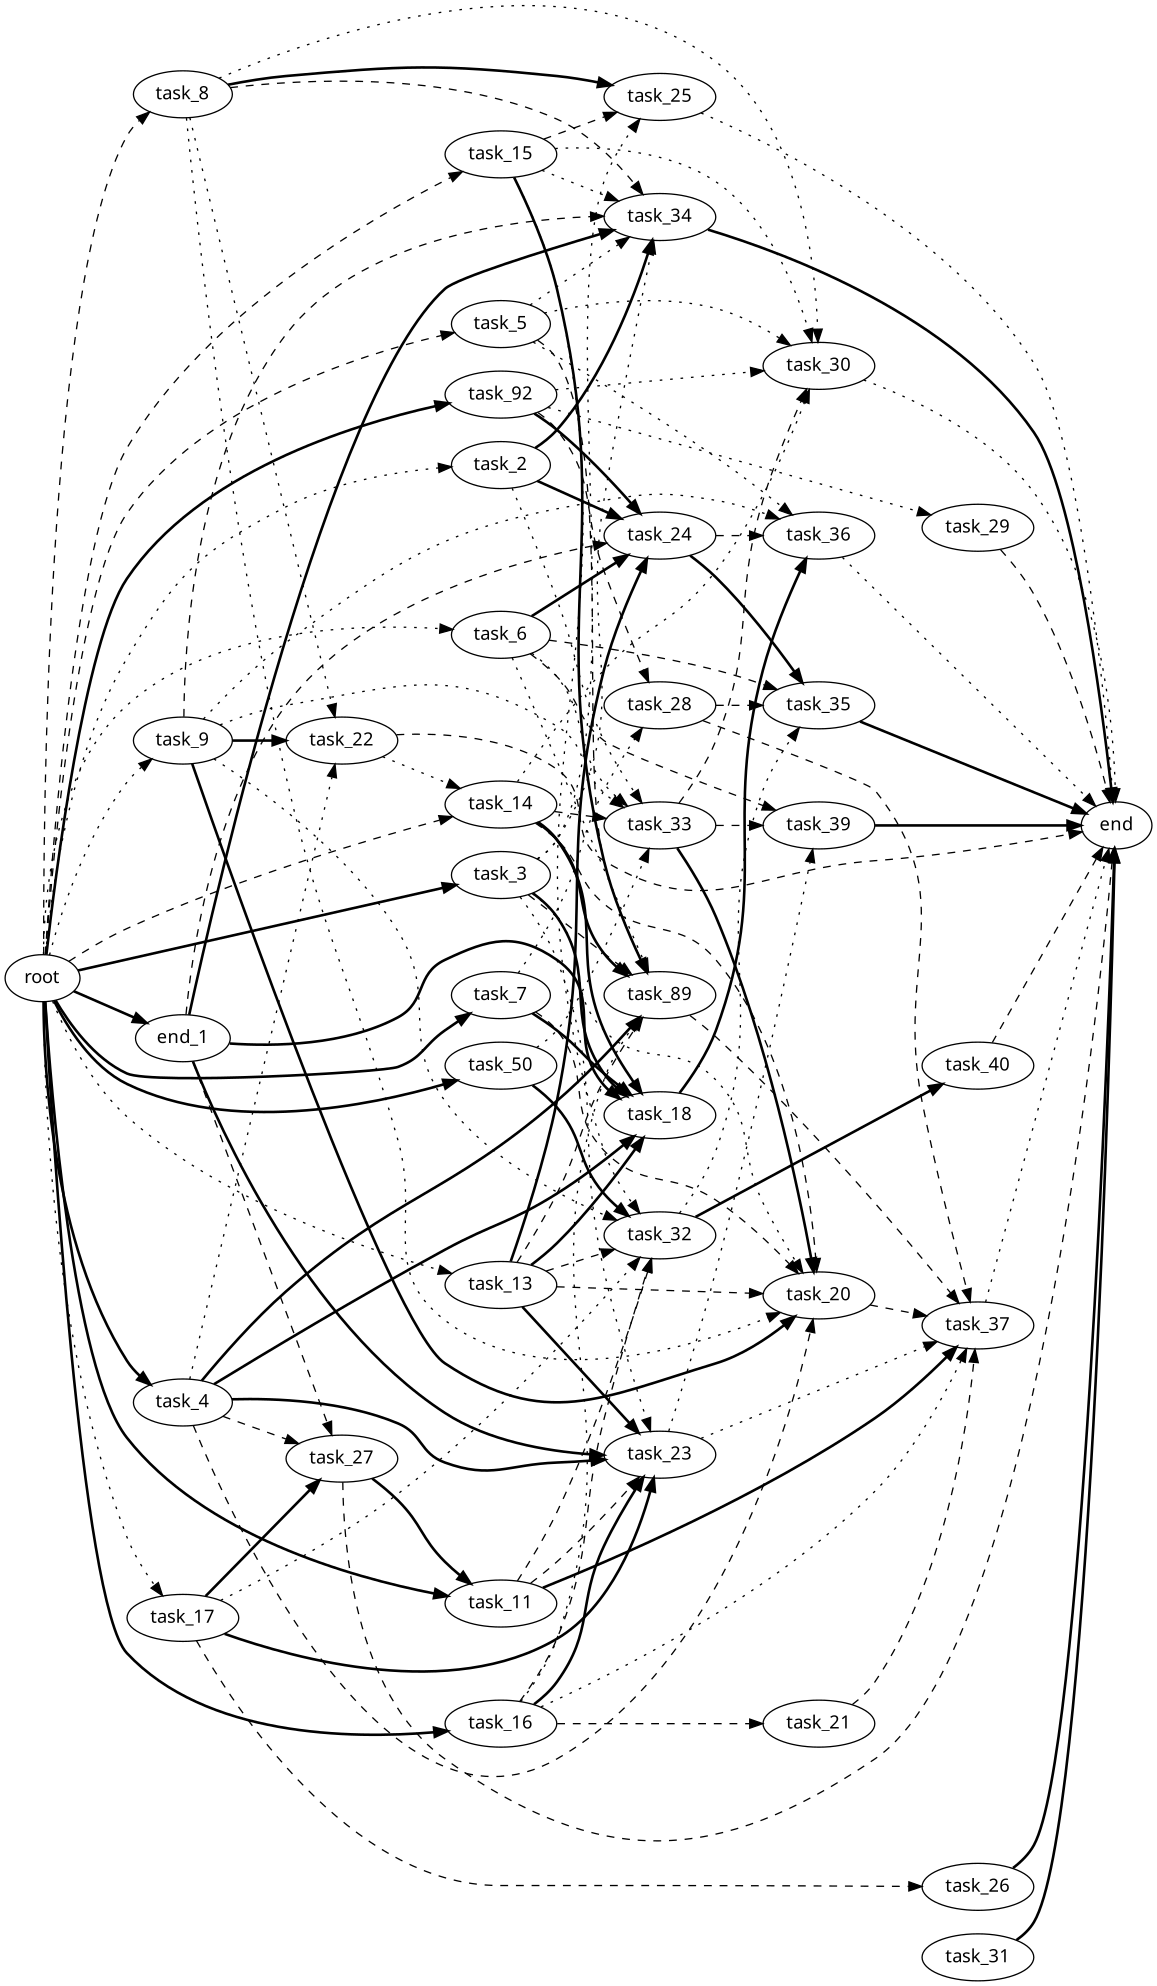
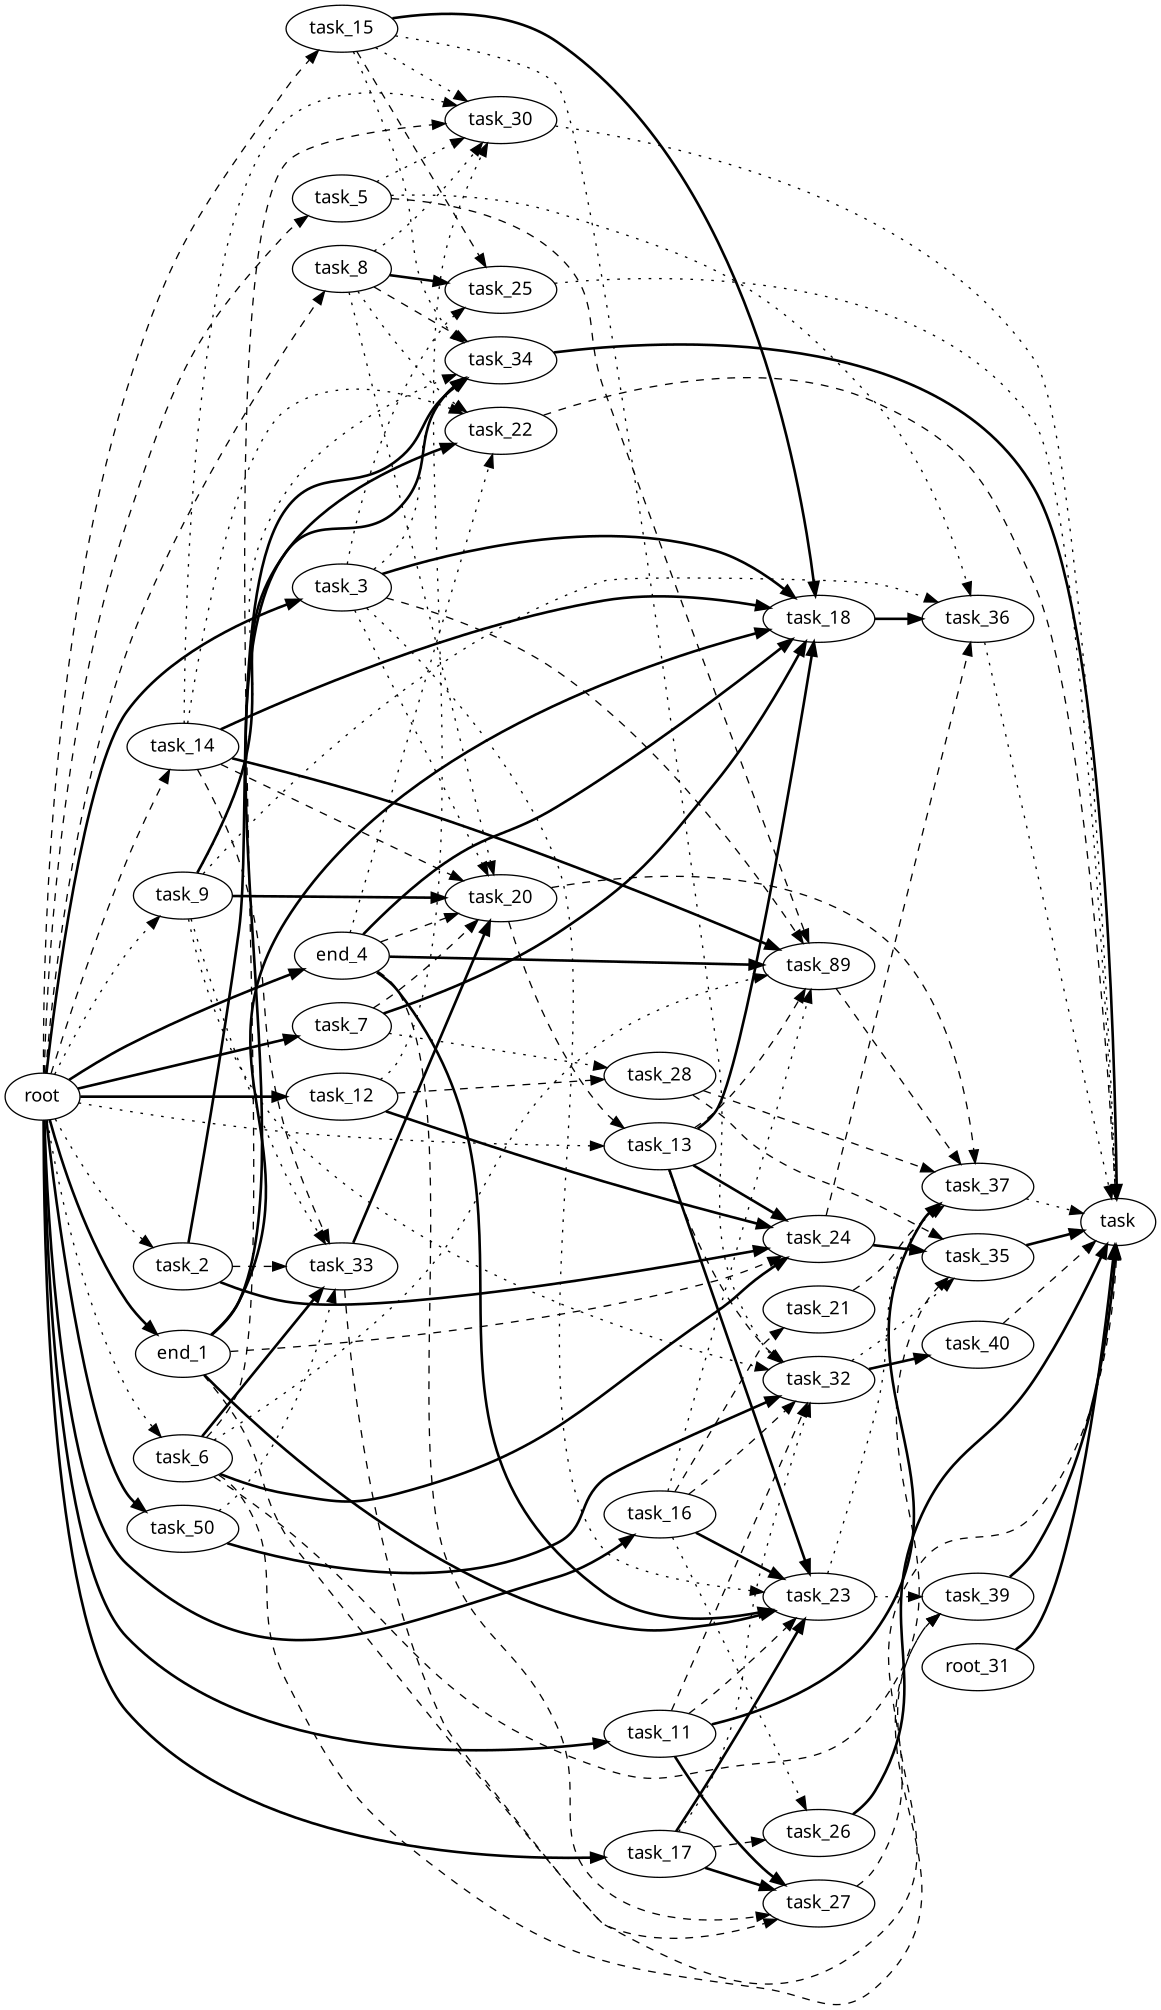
edge "task_5" -> "task_34": removed
edge "task_9" -> "task_34": style dashed -> dotted
node "task_92": label "task_92" -> "task_12"
node "task_29": removed
edge "task_15" -> "task_89": now "task_15" -> "task_18"
edge "task_33" -> "task_30": now "task_6" -> "task_30"
edge "task_2" -> "task_33": style dotted -> dashed
edge "task_6" -> "task_33": style dotted -> bold
edge "task_22" -> "task_14": reversed
node "end": label "end" -> "task"
edge "task_13" -> "task_20": reversed
edge "root" -> "task_17": style dotted -> bold
node "task_4": label "task_4" -> "end_4"
edge "task_27" -> "task_11": reversed
edge "task_16" -> "task_37": now "task_16" -> "task_26"
node "task_31": label "task_31" -> "root_31"
